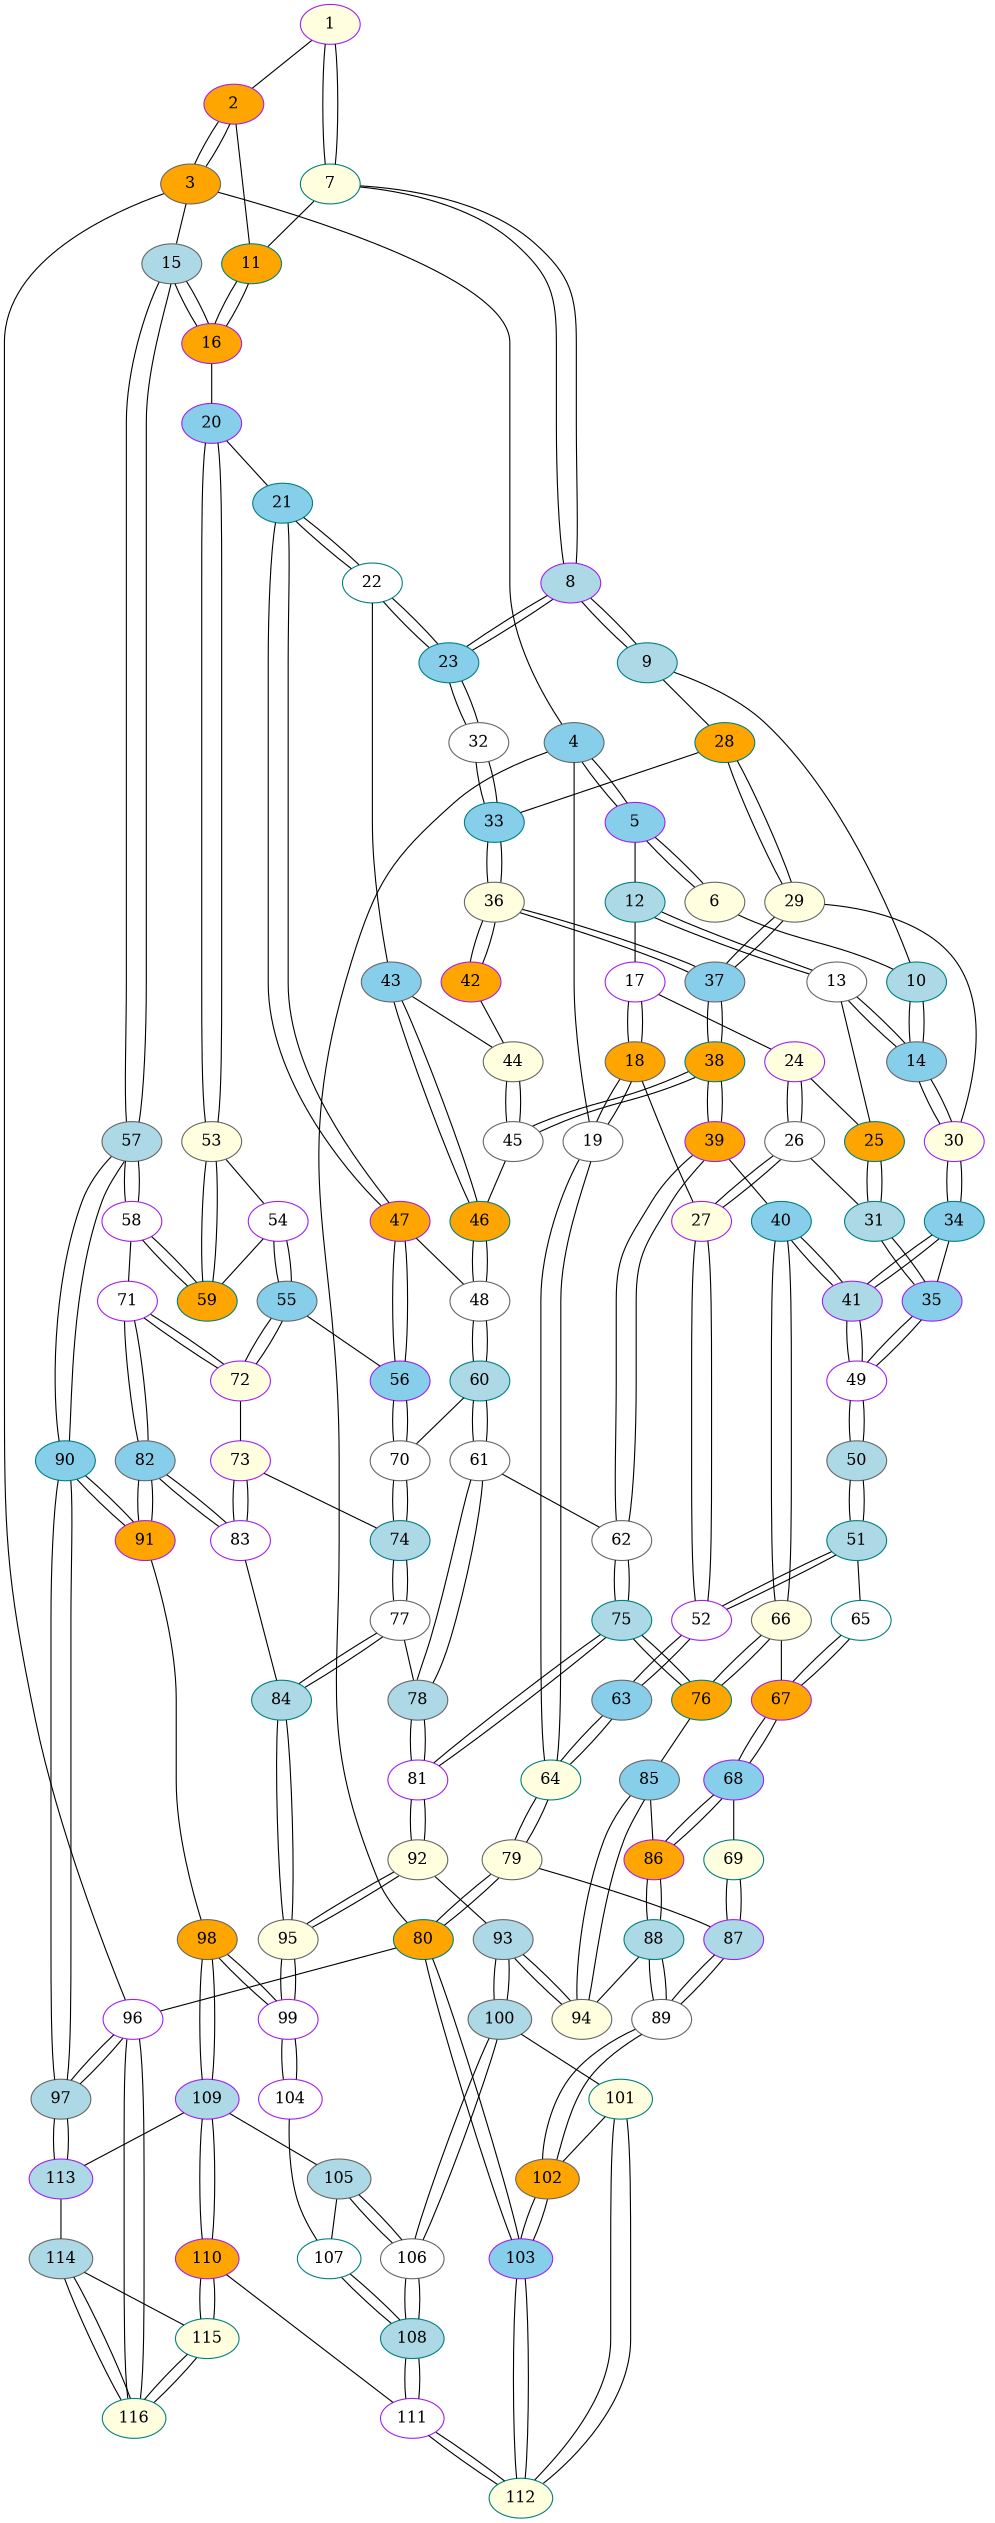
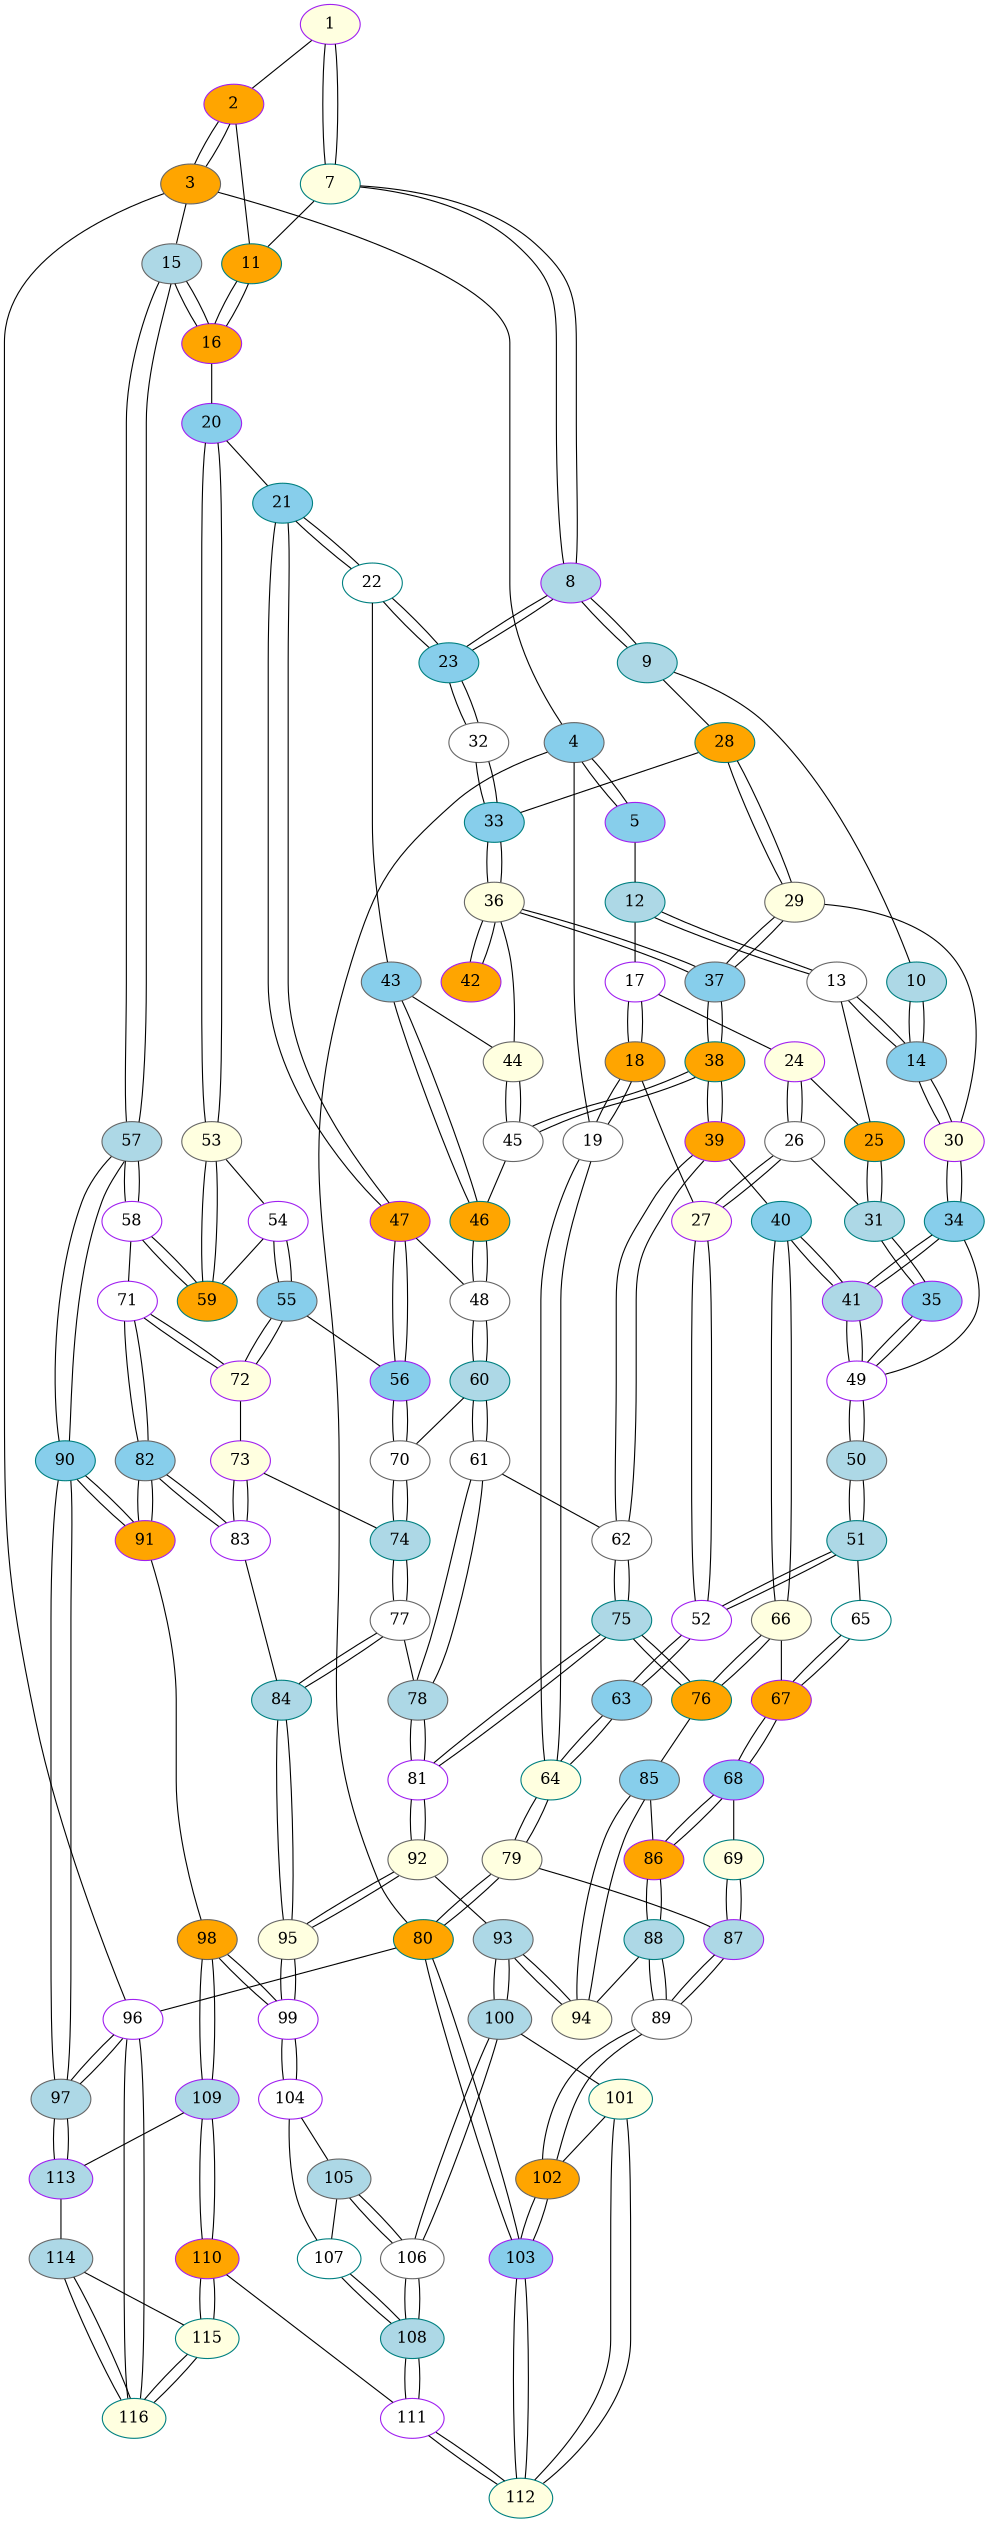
node "6": removed
edge "42" -- "44": now "36" -- "44"
edge "34" -- "35": now "34" -- "49"
edge "109" -- "105": now "104" -- "105"
